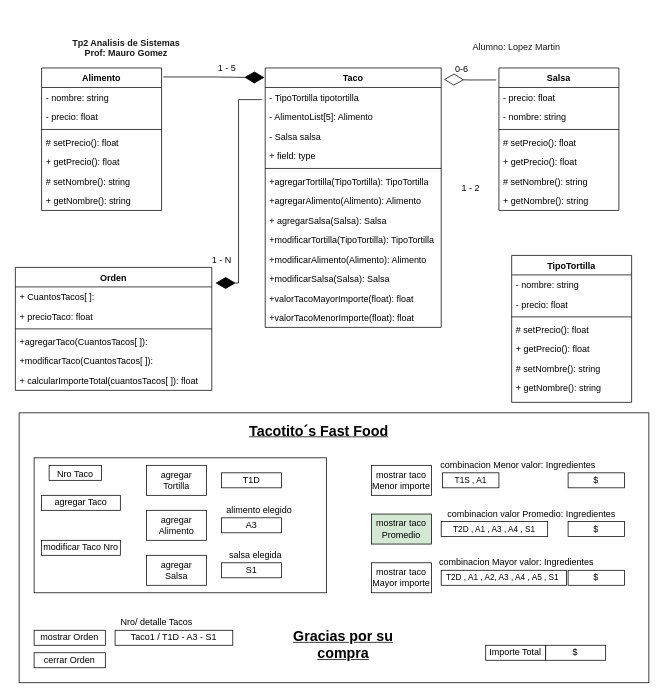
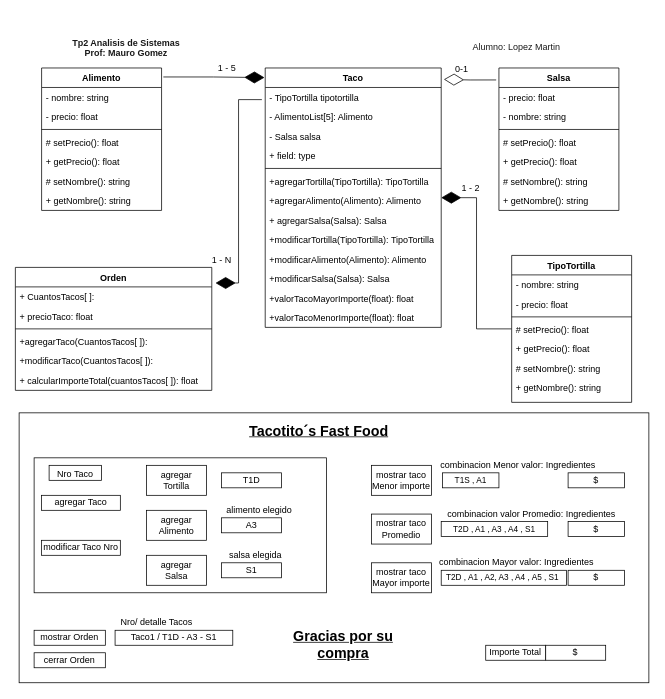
node "0-6": label "0-6" -> "0-1"
edge "TipoTortilla" -> "Taco": added
node "mostrar taco Promedio": fillcolor #d5e8d4 -> #ffffff
